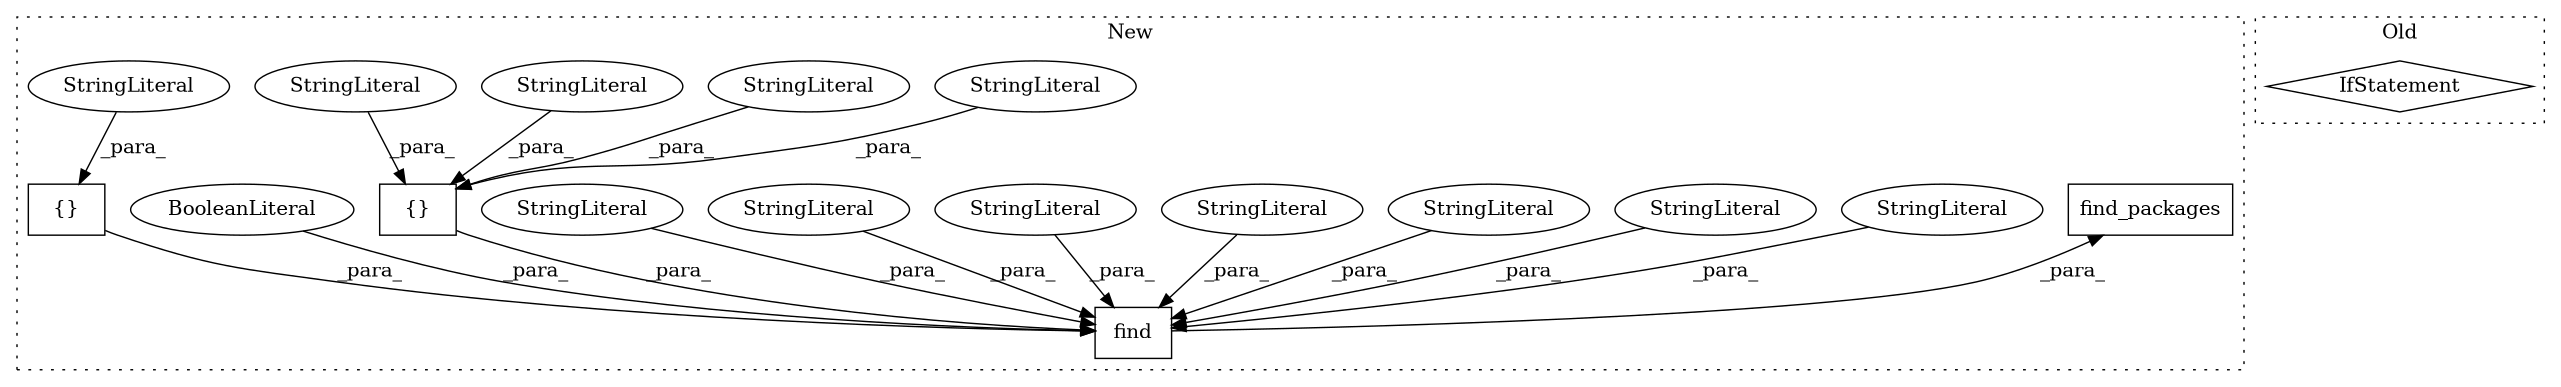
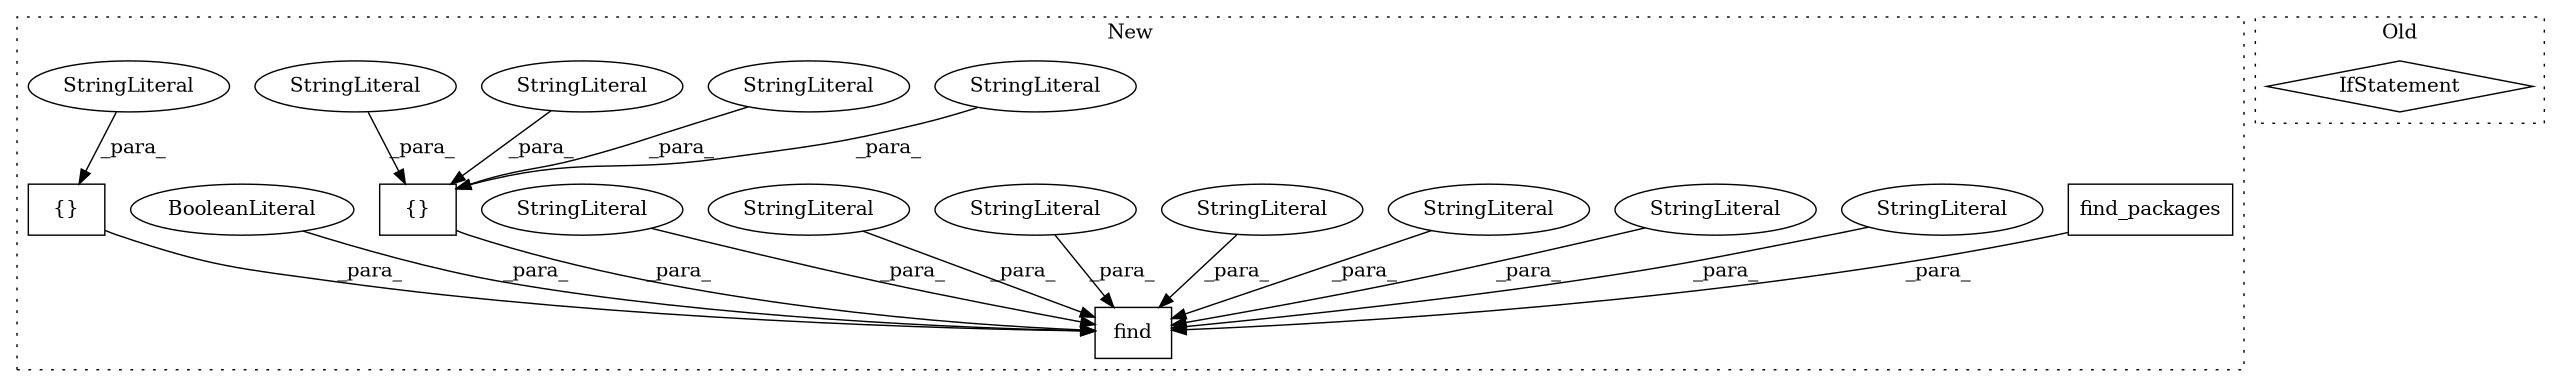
edge "find" -> "find_packages": reversed
